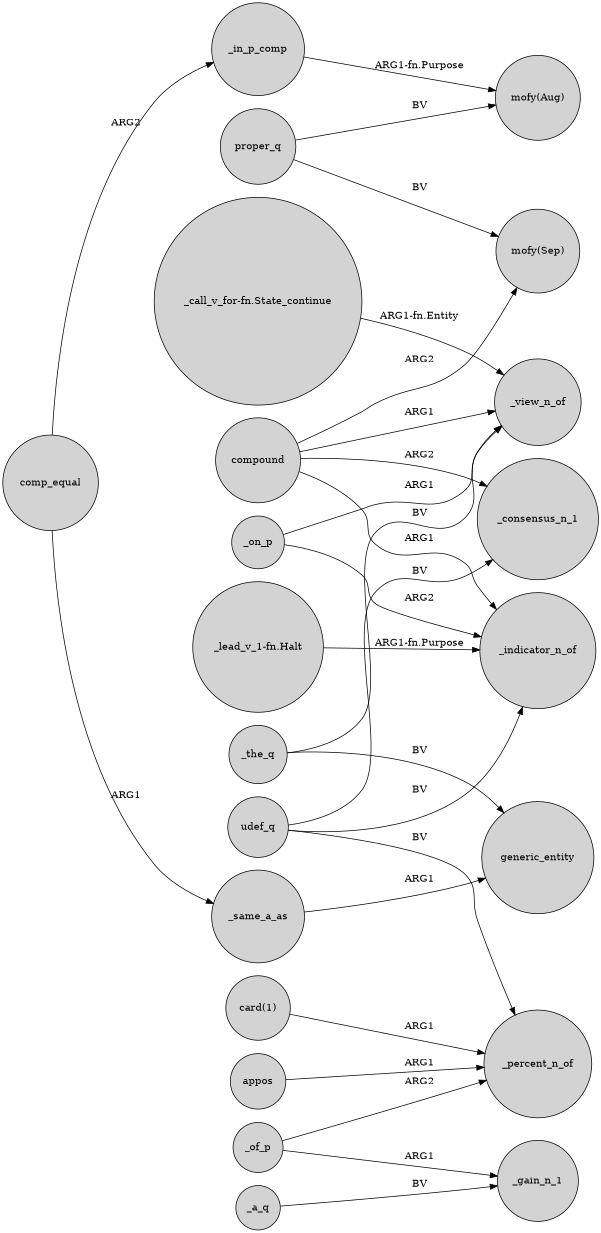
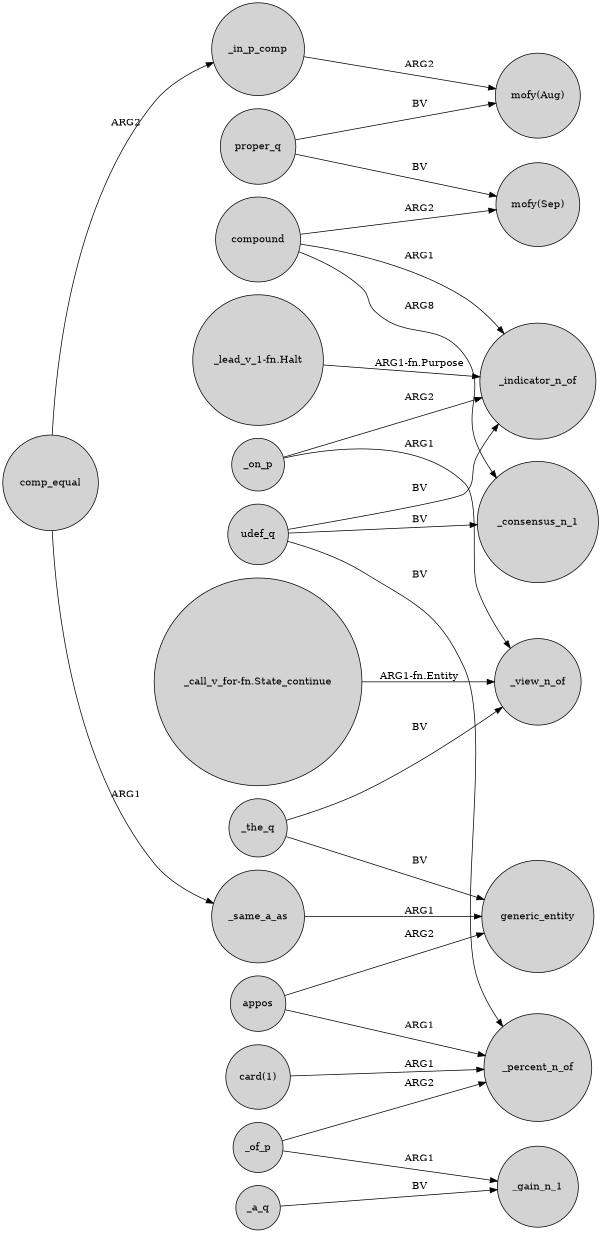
edge "_in_p_comp" -> "mofy(Aug)": label "ARG1-fn.Purpose" -> "ARG2"
edge "compound" -> "_view_n_of": removed, label "ARG1"
edge "compound" -> "_consensus_n_1": label "ARG2" -> "ARG8"
edge "appos" -> "generic_entity": added, label "ARG2"
